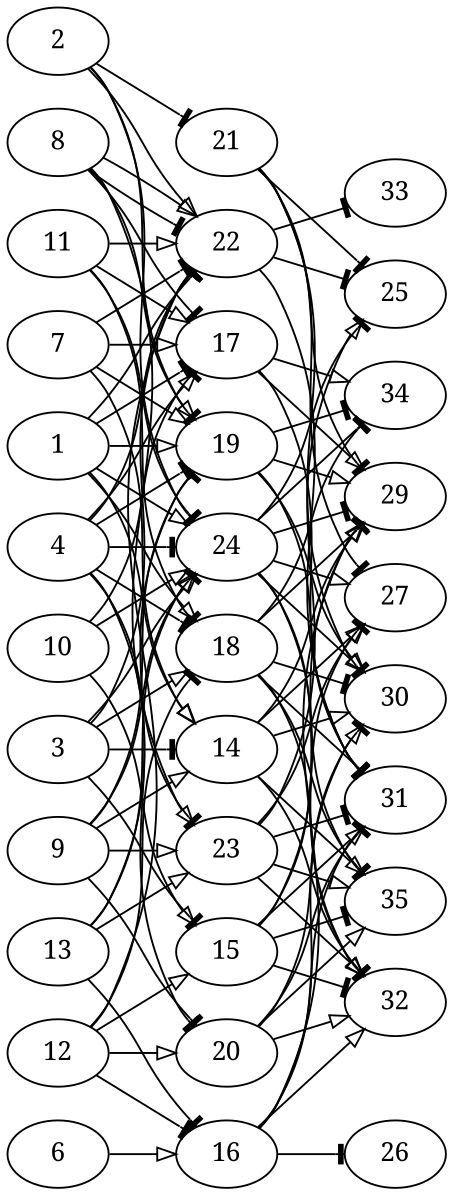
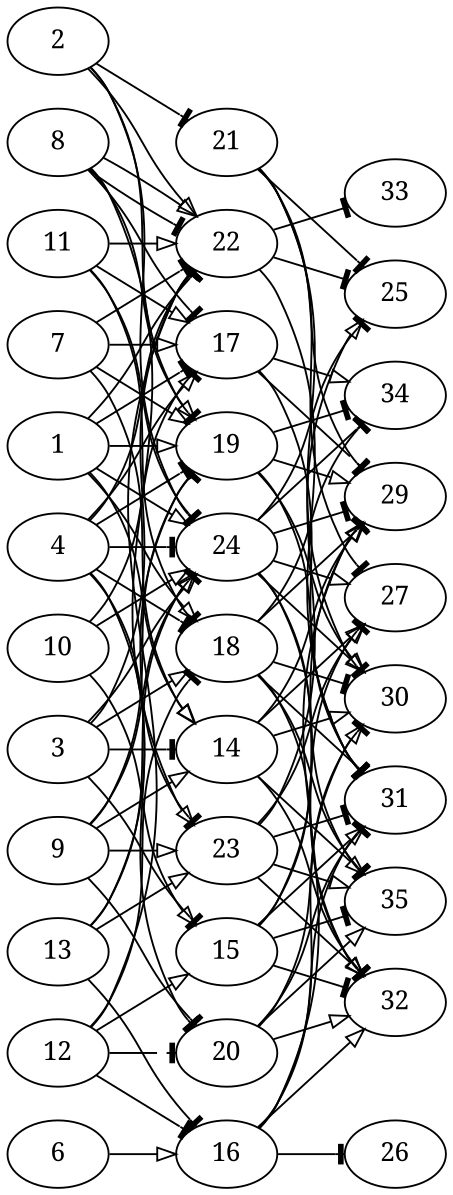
edge "17" -> "29": arrowhead onormal -> tee
edge "12" -> "20": arrowhead onormal -> tee
